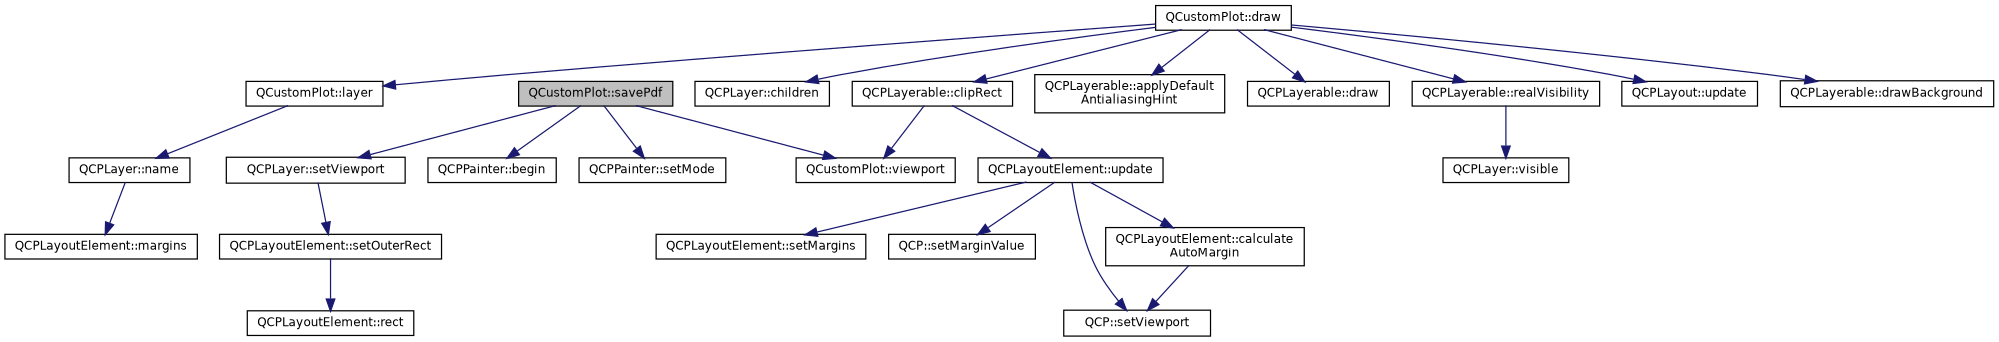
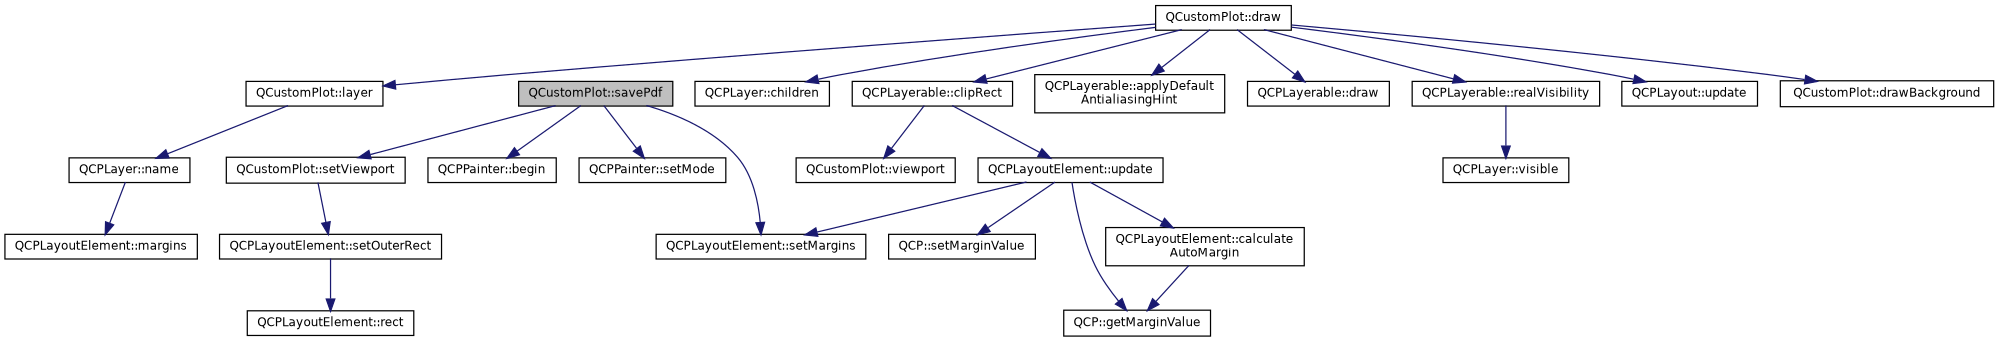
node "QCPLayerable::drawBackground": label "QCPLayerable::drawBackground" -> "QCustomPlot::drawBackground"
edge "QCustomPlot::savePdf" -> "QCustomPlot::viewport": now "QCustomPlot::savePdf" -> "QCPLayoutElement::setMargins"
node "QCPLayer::setViewport": label "QCPLayer::setViewport" -> "QCustomPlot::setViewport"
node "QCP::setViewport": label "QCP::setViewport" -> "QCP::getMarginValue"
